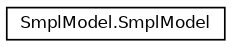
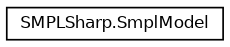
node "SmplModel.SmplModel": label "SmplModel.SmplModel" -> "SMPLSharp.SmplModel"
